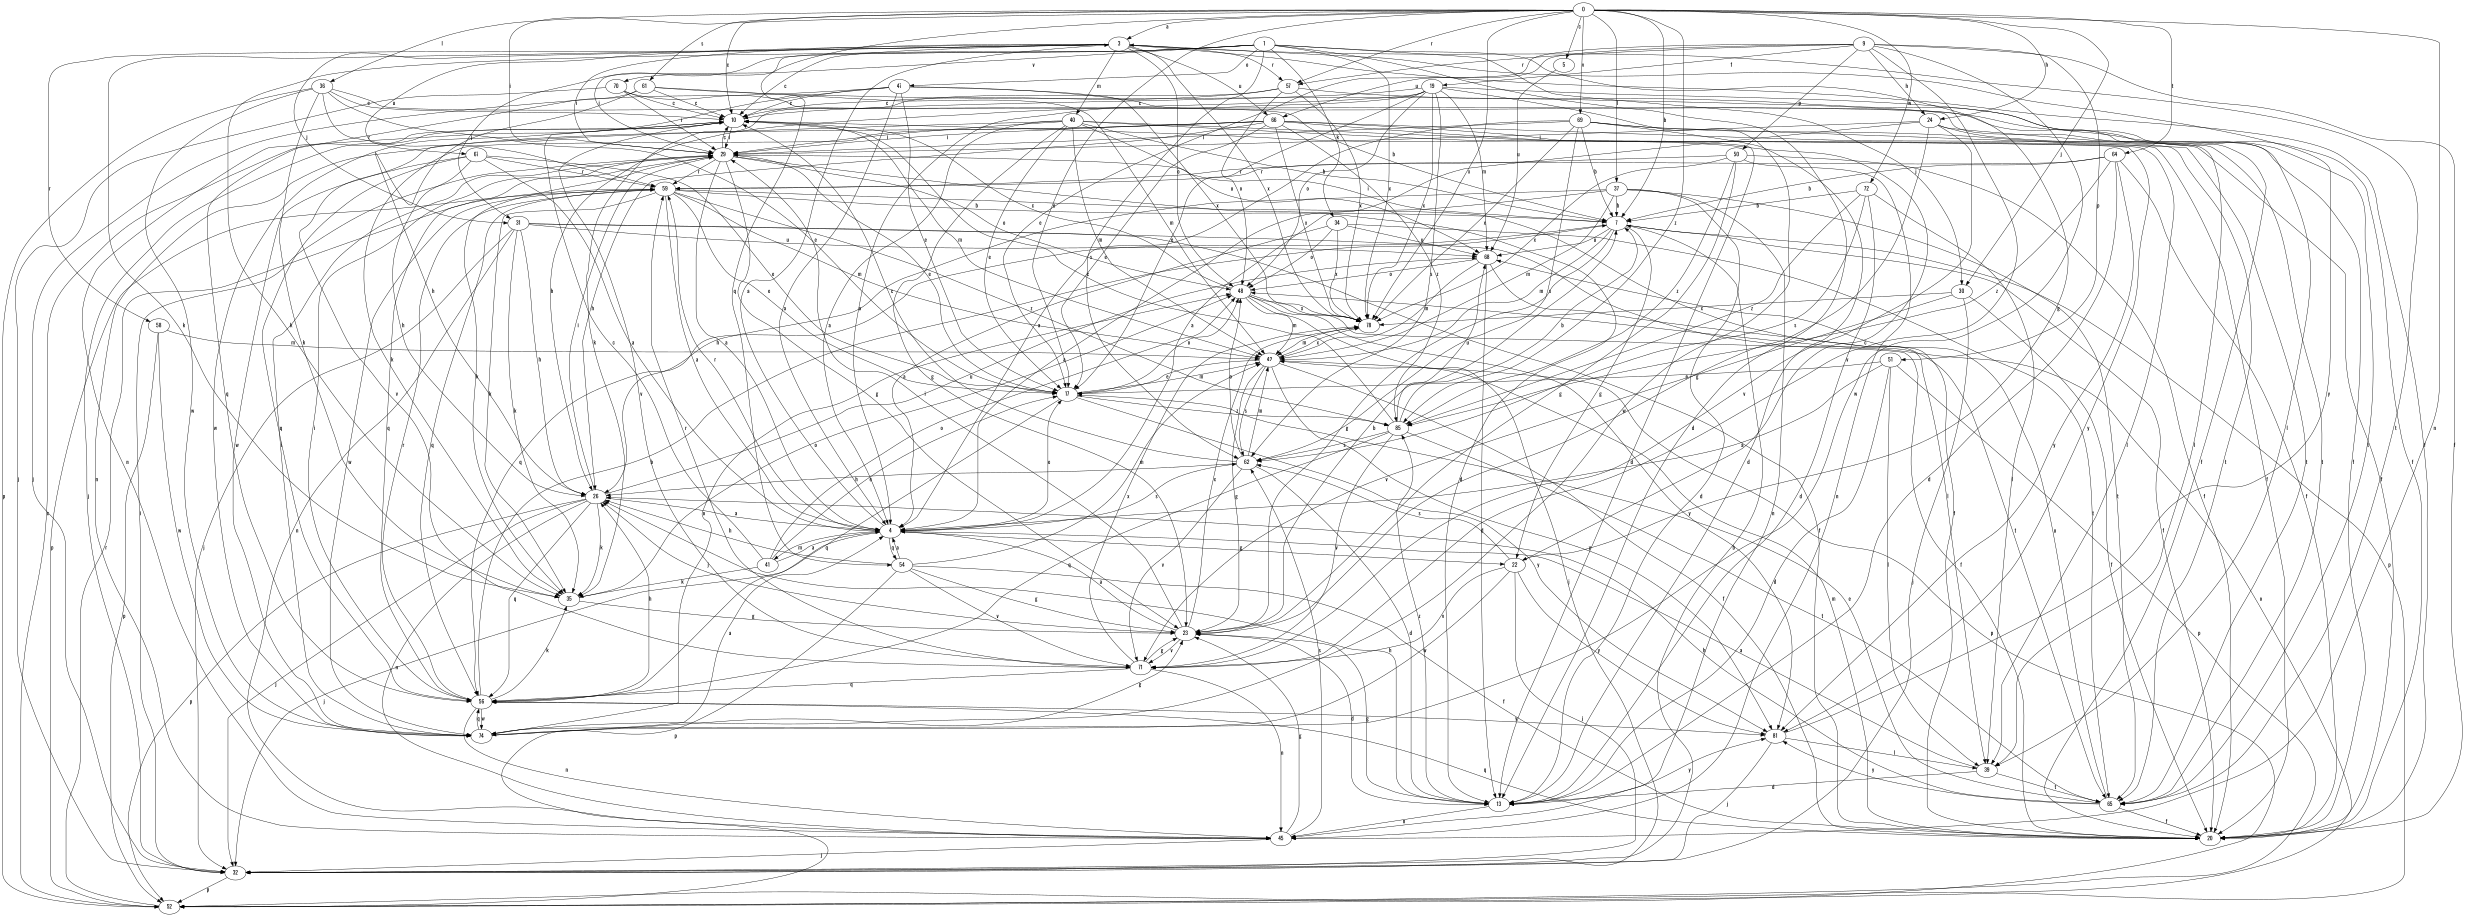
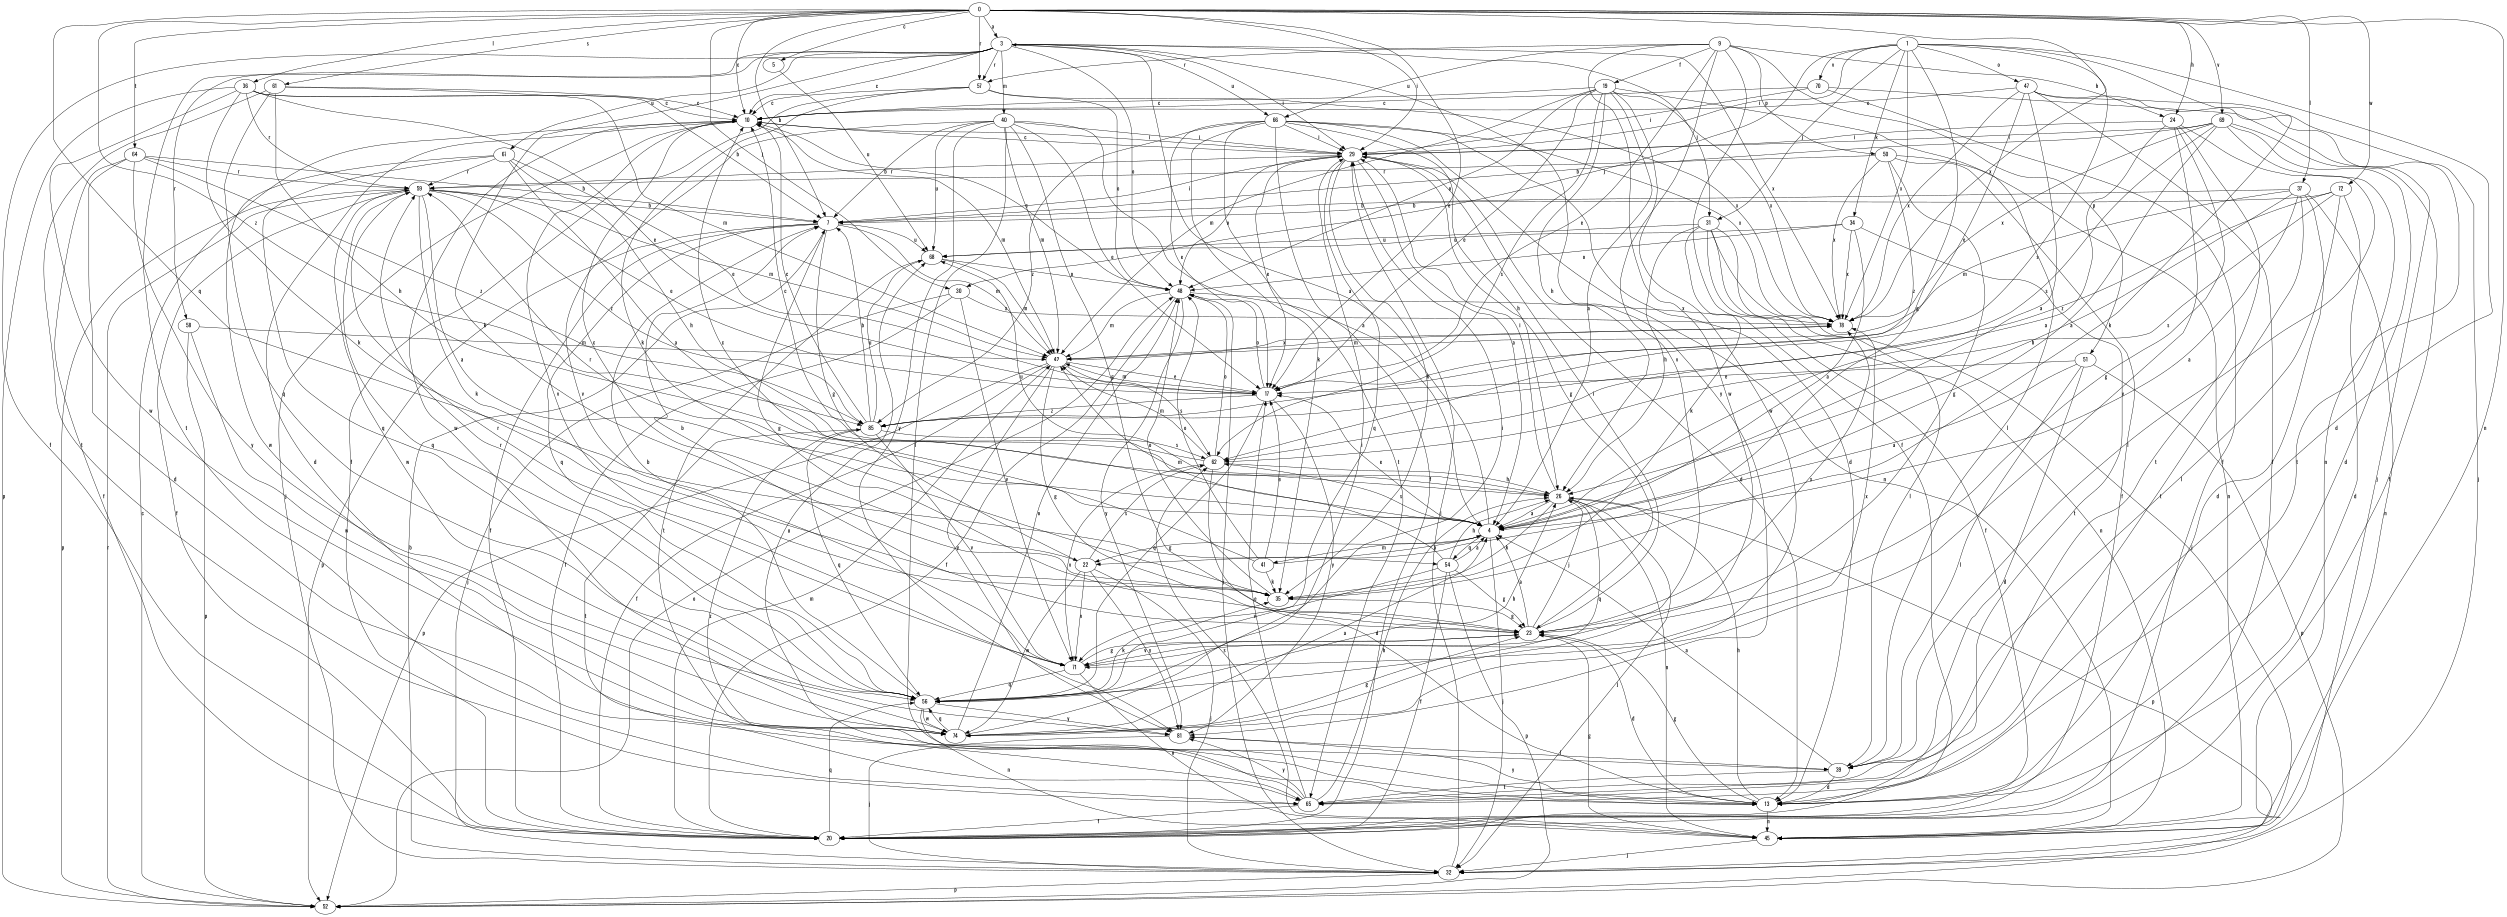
edge "81" -> "3": reversed
edge "19" -> "68": now "19" -> "42"
edge "68" -> "13": now "10" -> "13"
